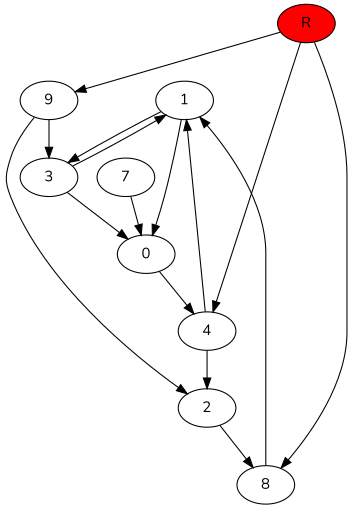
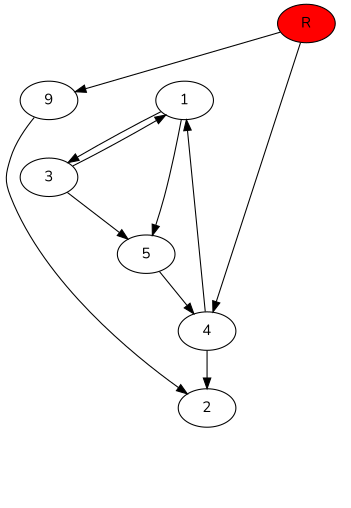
edge "9" -> "3": removed
node "7": removed
node "0": label "0" -> "5"
node "8": removed
